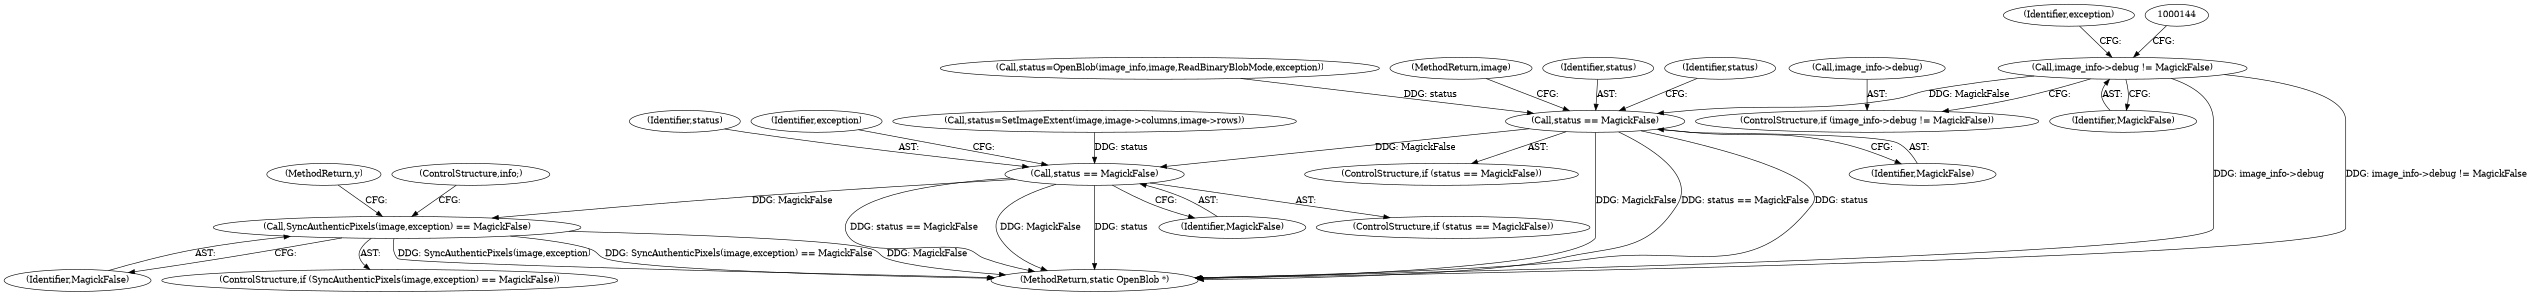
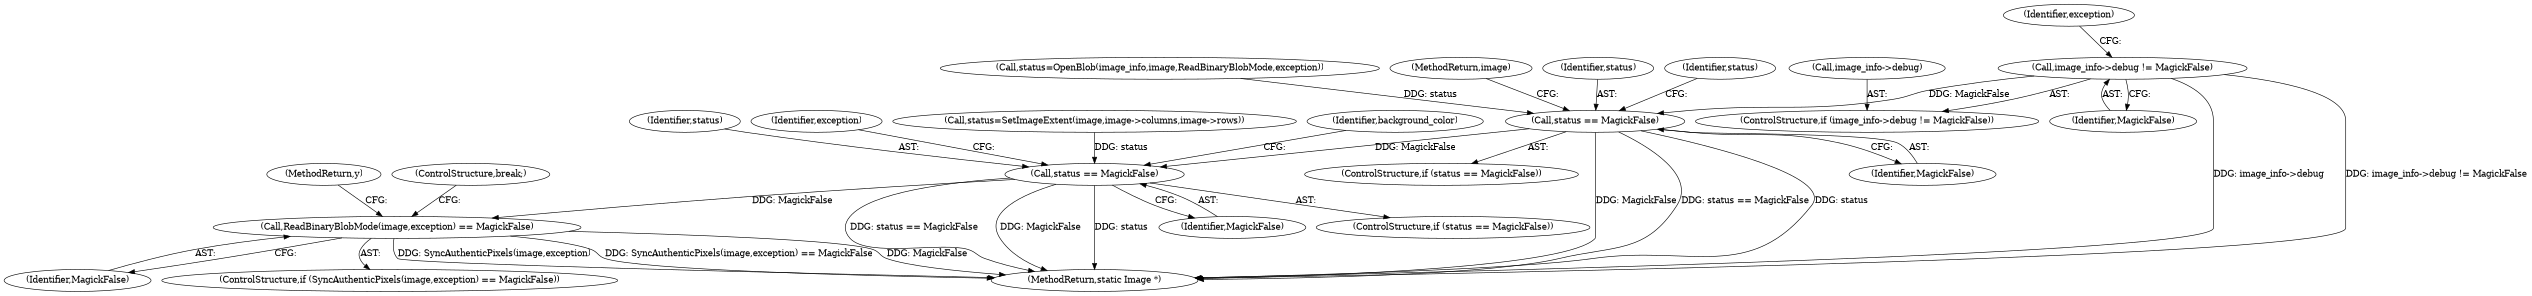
node "1000144": removed
edge "(Call,image_info->debug != MagickFalse)" -> "(ControlStructure,if (image_info->debug != MagickFalse))": label "CFG: " -> "AST: "
node "(Identifier,background_color)": added
node "(ControlStructure,info;)": label "(ControlStructure,info;)" -> "(ControlStructure,break;)"
node "(Call,SyncAuthenticPixels(image,exception) == MagickFalse)": label "(Call,SyncAuthenticPixels(image,exception) == MagickFalse)" -> "(Call,ReadBinaryBlobMode(image,exception) == MagickFalse)"
node "(MethodReturn,static OpenBlob *)": label "(MethodReturn,static OpenBlob *)" -> "(MethodReturn,static Image *)"
